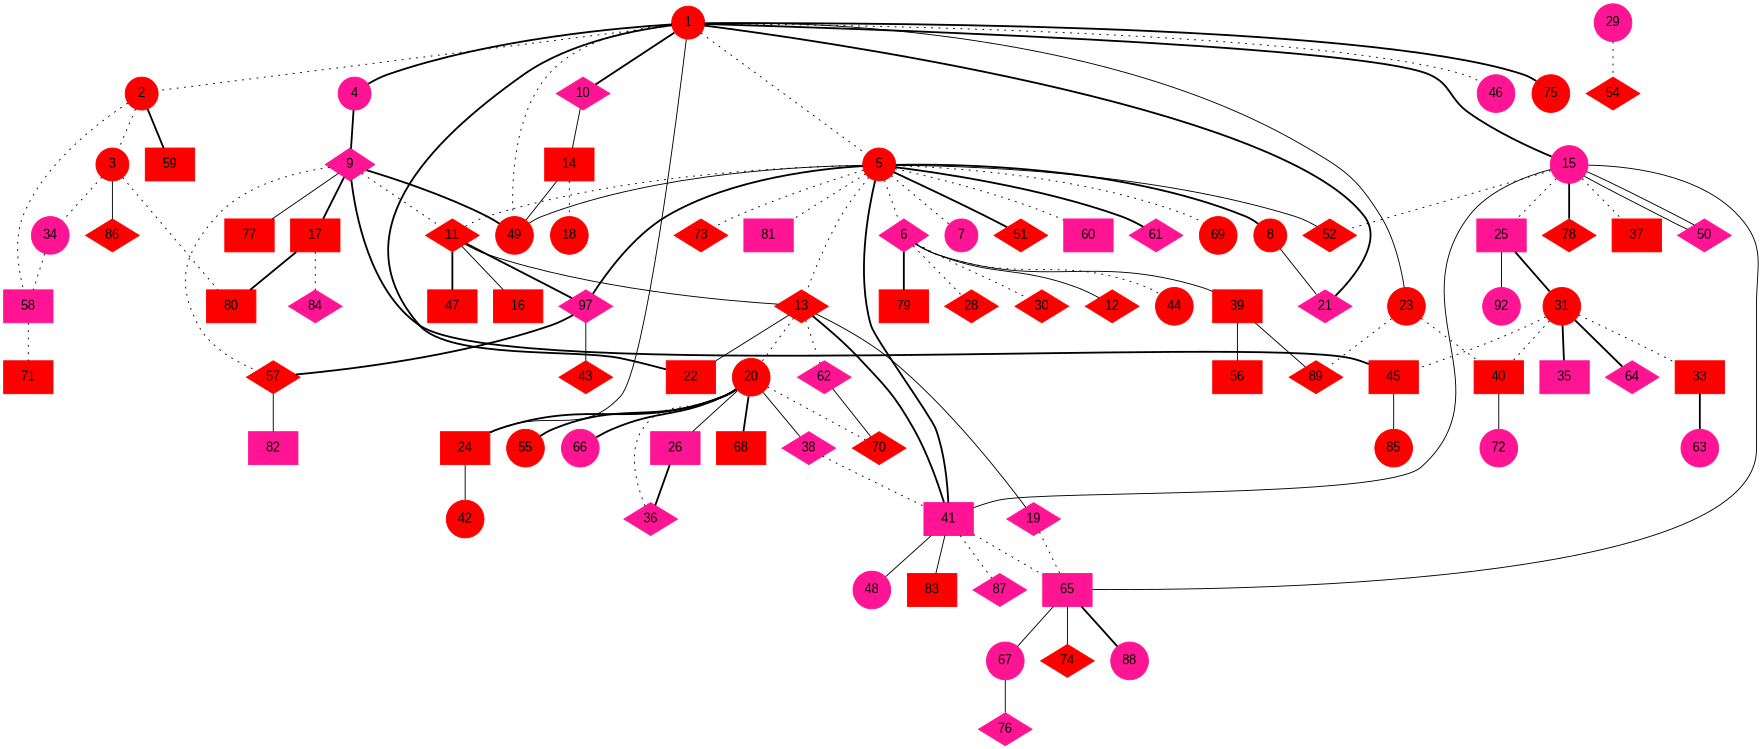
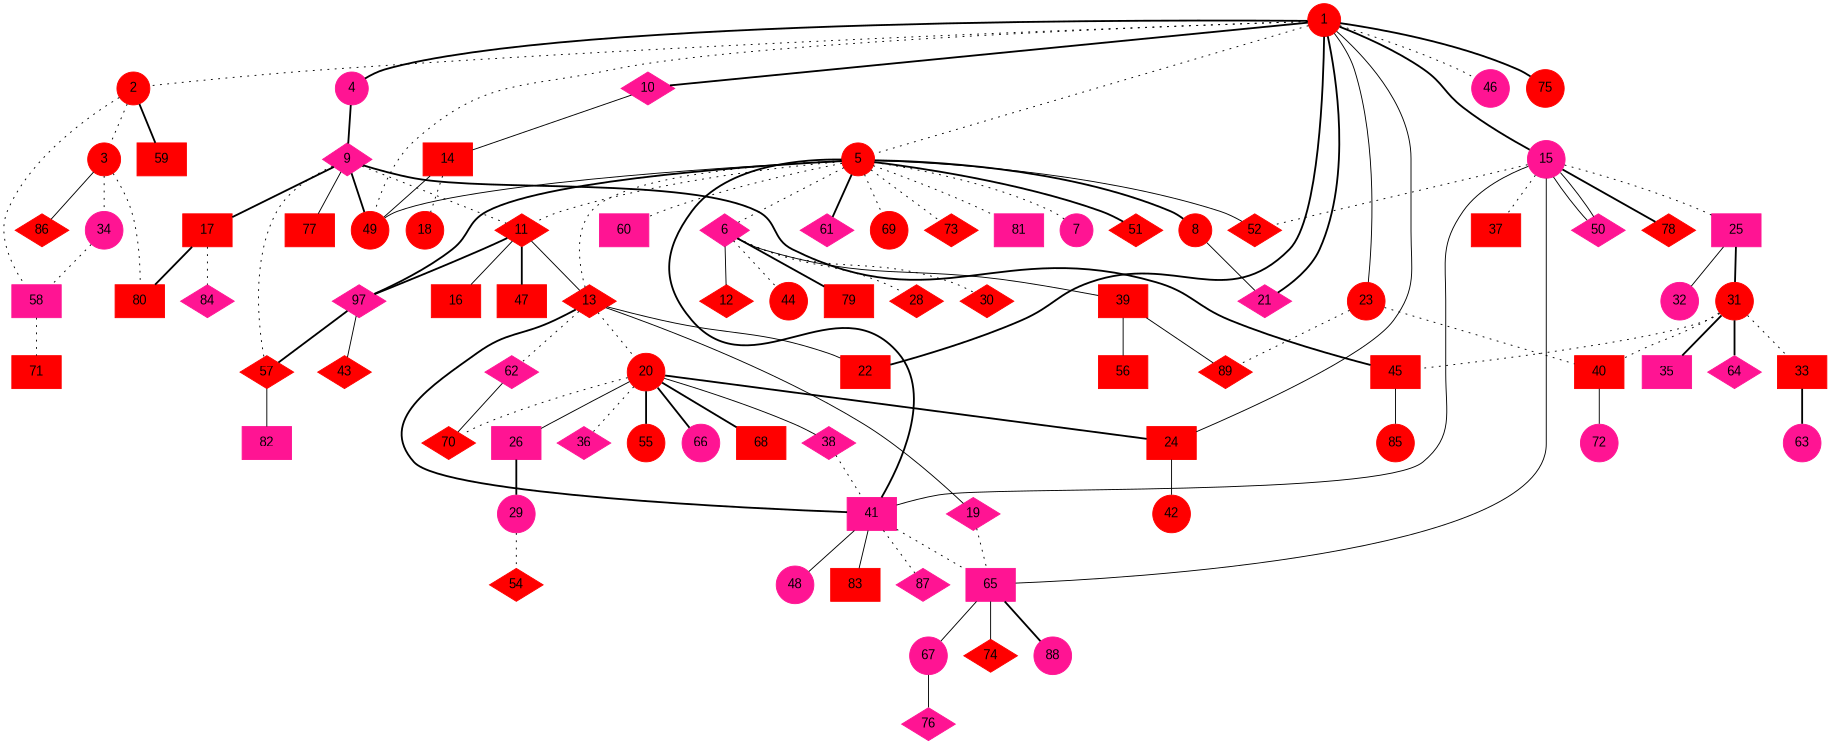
node "92": label "92" -> "32"
edge "26" -- "36": now "26" -- "29"
